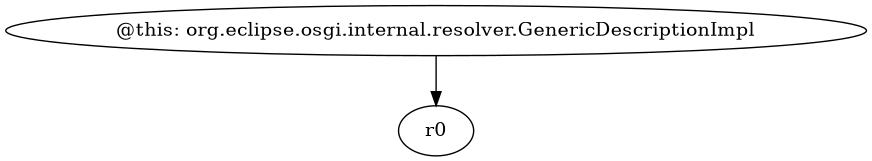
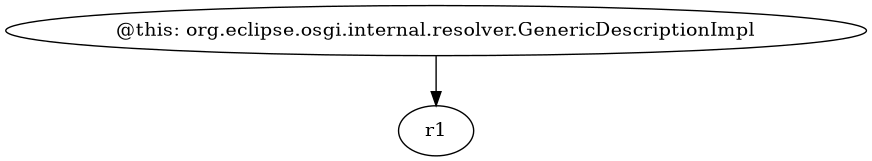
node "r0": label "r0" -> "r1"
